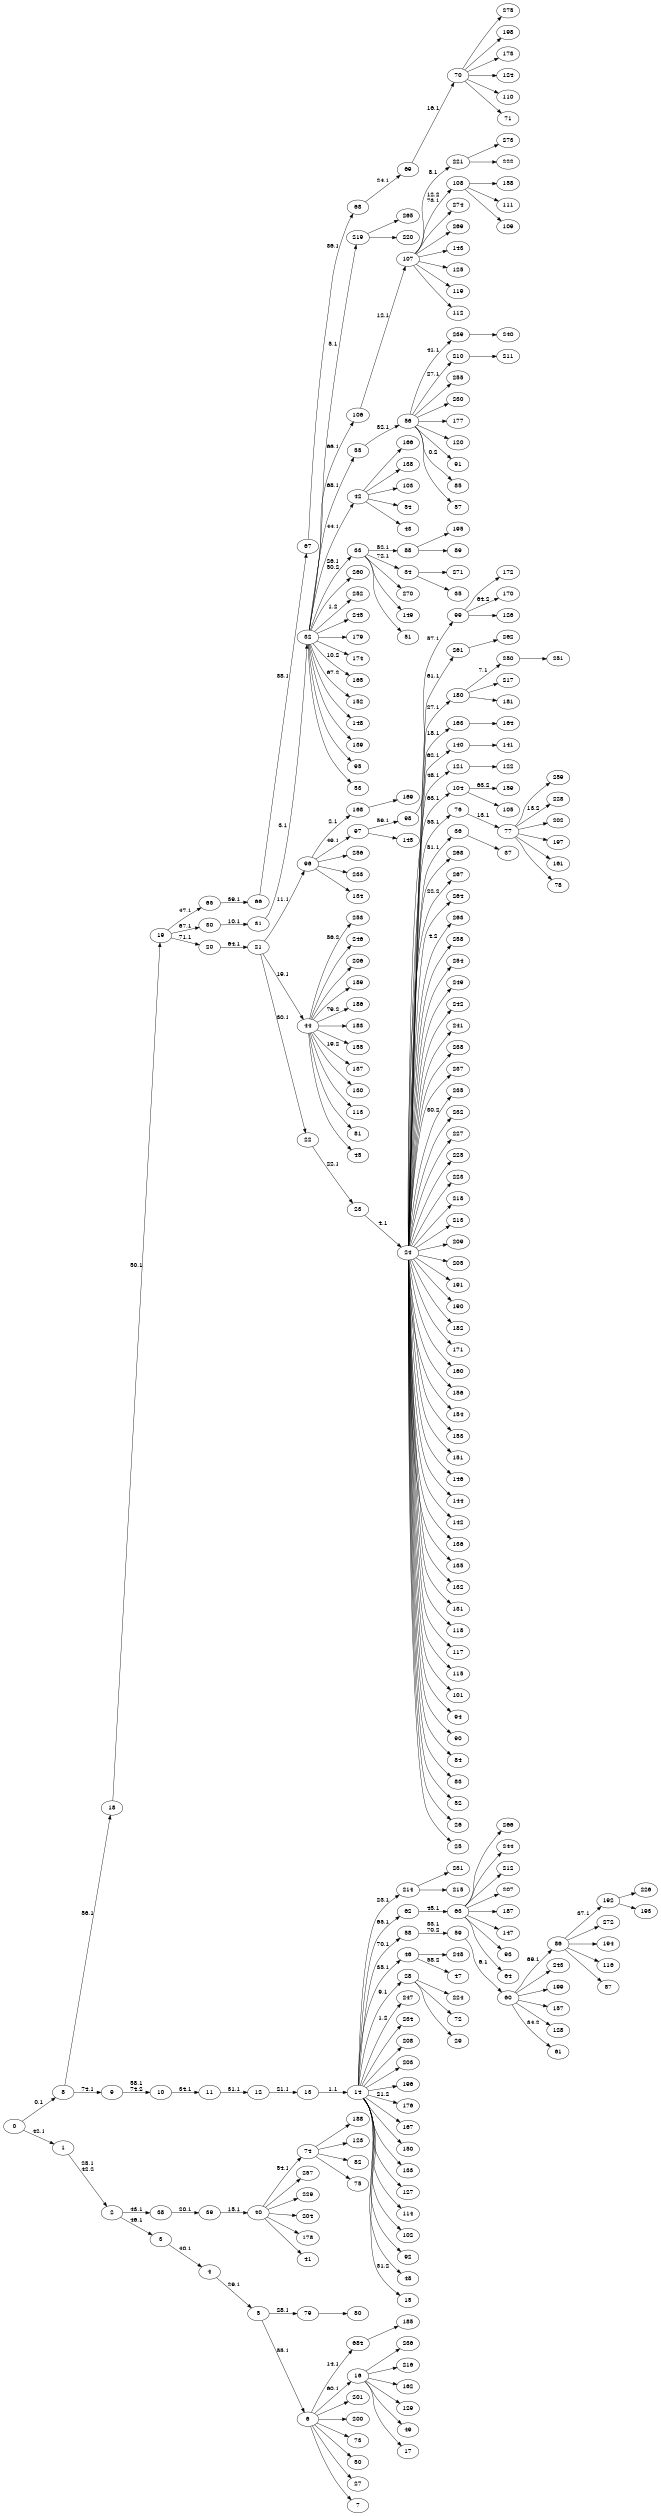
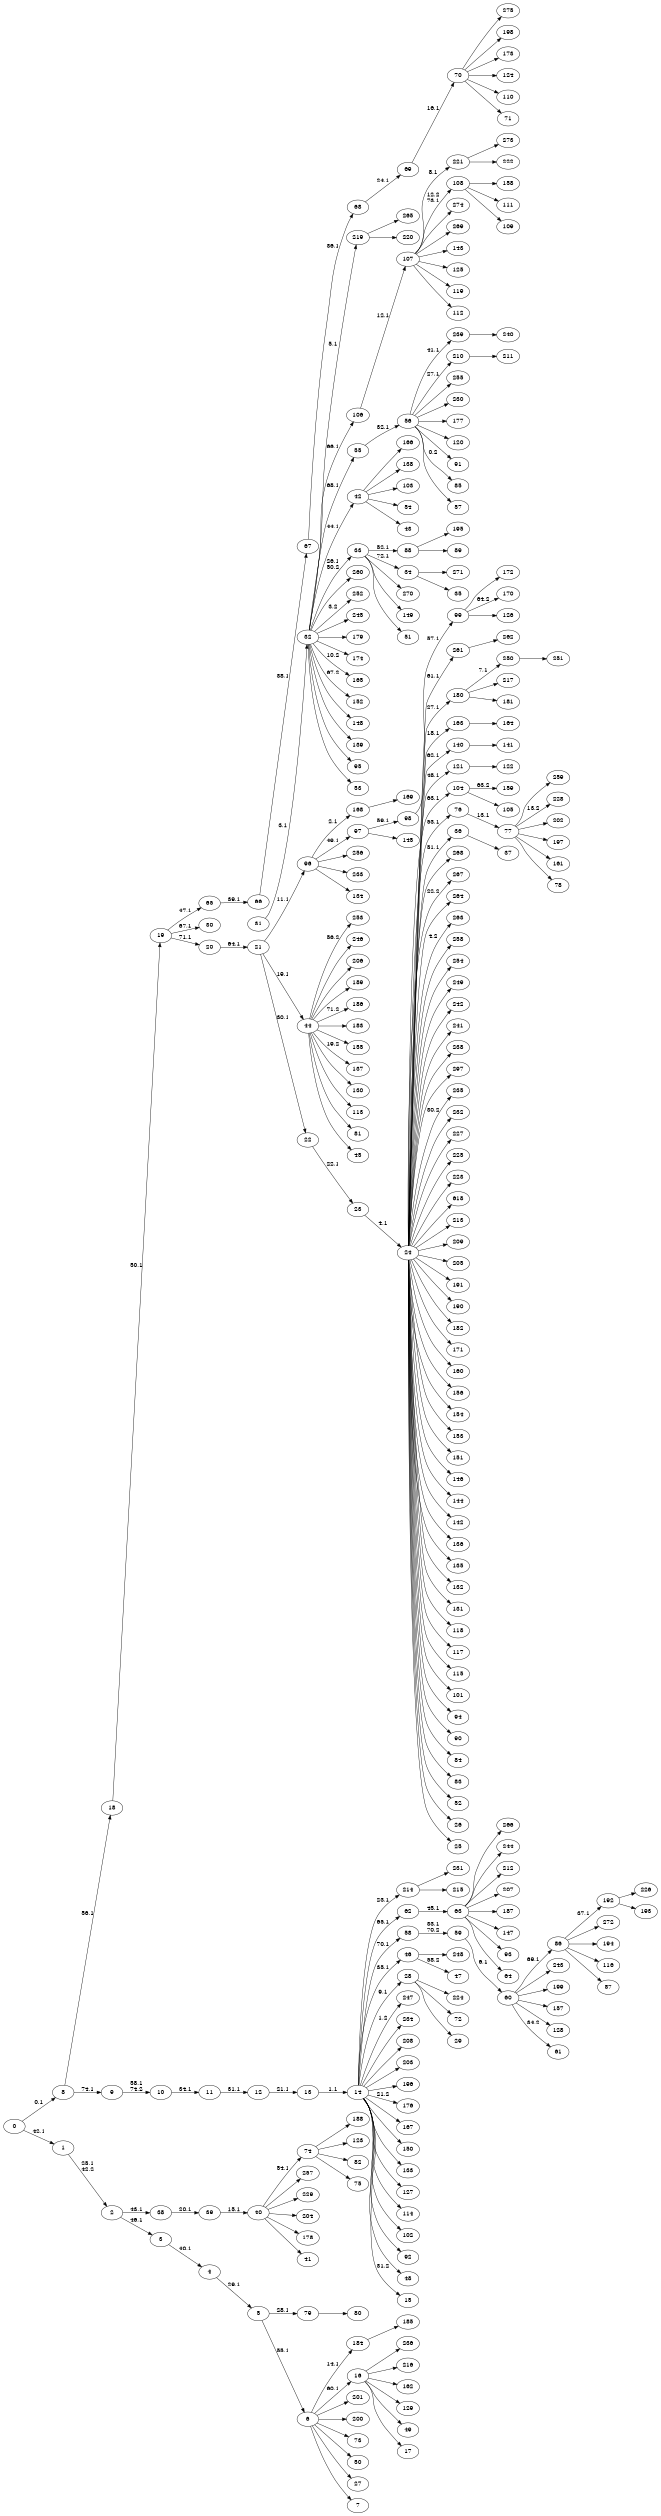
edge "32" -> "252": label "1,2" -> "3,2"
edge "30" -> "31": removed, label "10,1"
edge "44" -> "186": label "79,2" -> "71,2"
node "237": label "237" -> "297"
node "218": label "218" -> "618"
node "684": label "684" -> "184"
